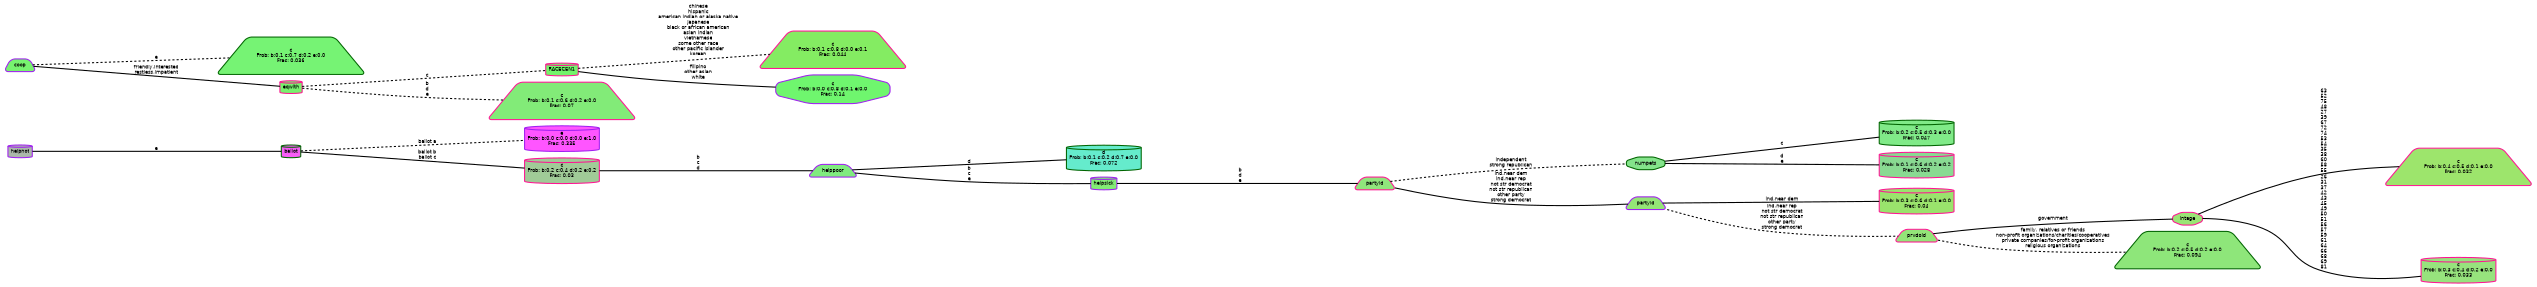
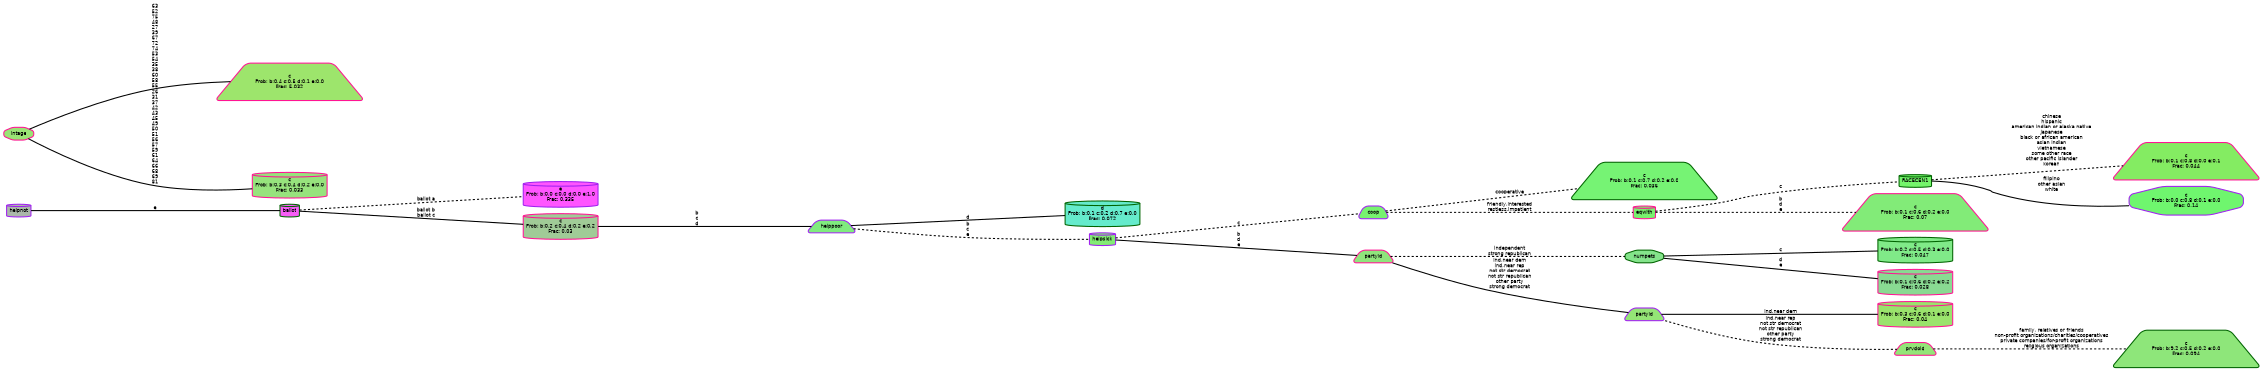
edge "c Prob: b:0.1 c:0.7 d:0.2 e:0.0 Frac: 0.036" -- "coop": label " e" -> " cooperative"
node "RACECEN1": color deeppink -> darkgreen
edge "coop" -- "eqwlth": style bold -> dashed
node "c Prob: b:0.4 c:0.5 d:0.1 e:0.0 Frac: 0.032": label "c Prob: b:0.4 c:0.5 d:0.1 e:0.0 Frac: 0.032" -> "c Prob: b:0.4 c:0.5 d:0.1 e:0.0 Frac: 5.032"
edge "helppoor" -- "helpsick": style solid -> dashed
edge "intage" -- "prvdold": removed, label "government"
edge "coop" -- "helpsick": added, label "c"
node "c Prob: b:0.2 c:0.5 d:0.2 e:0.0 Frac: 0.094": label "c Prob: b:0.2 c:0.5 d:0.2 e:0.0 Frac: 0.094" -> "c Prob: b:9.2 c:0.5 d:0.2 e:0.0 Frac: 0.094"
